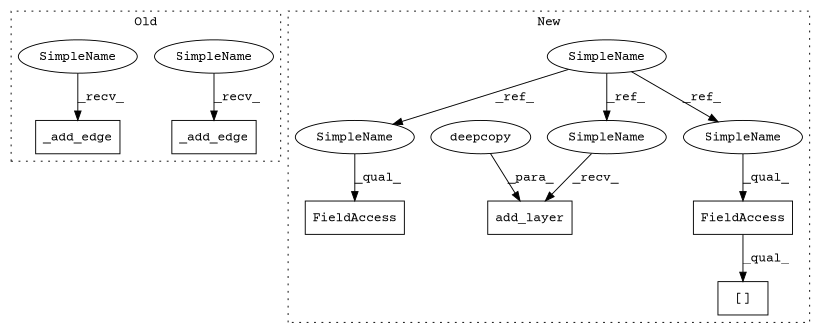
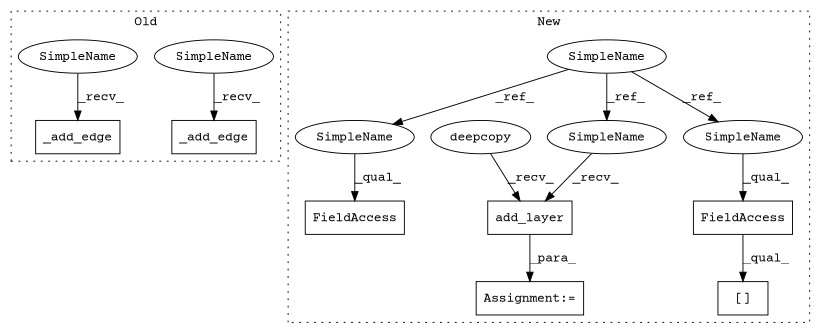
edge "deepcopy" -> "add_layer": label "_para_" -> "_recv_"
node "Assignment:=": added
